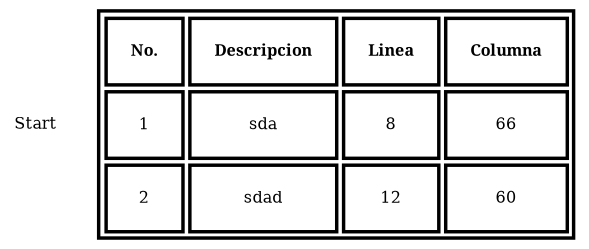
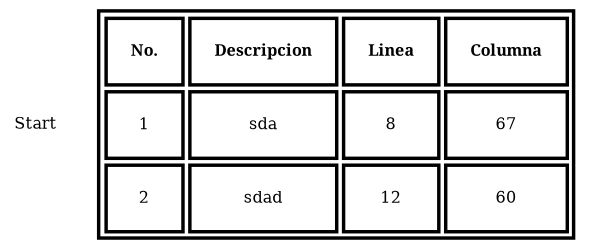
node "No.": text "66" -> "67"
